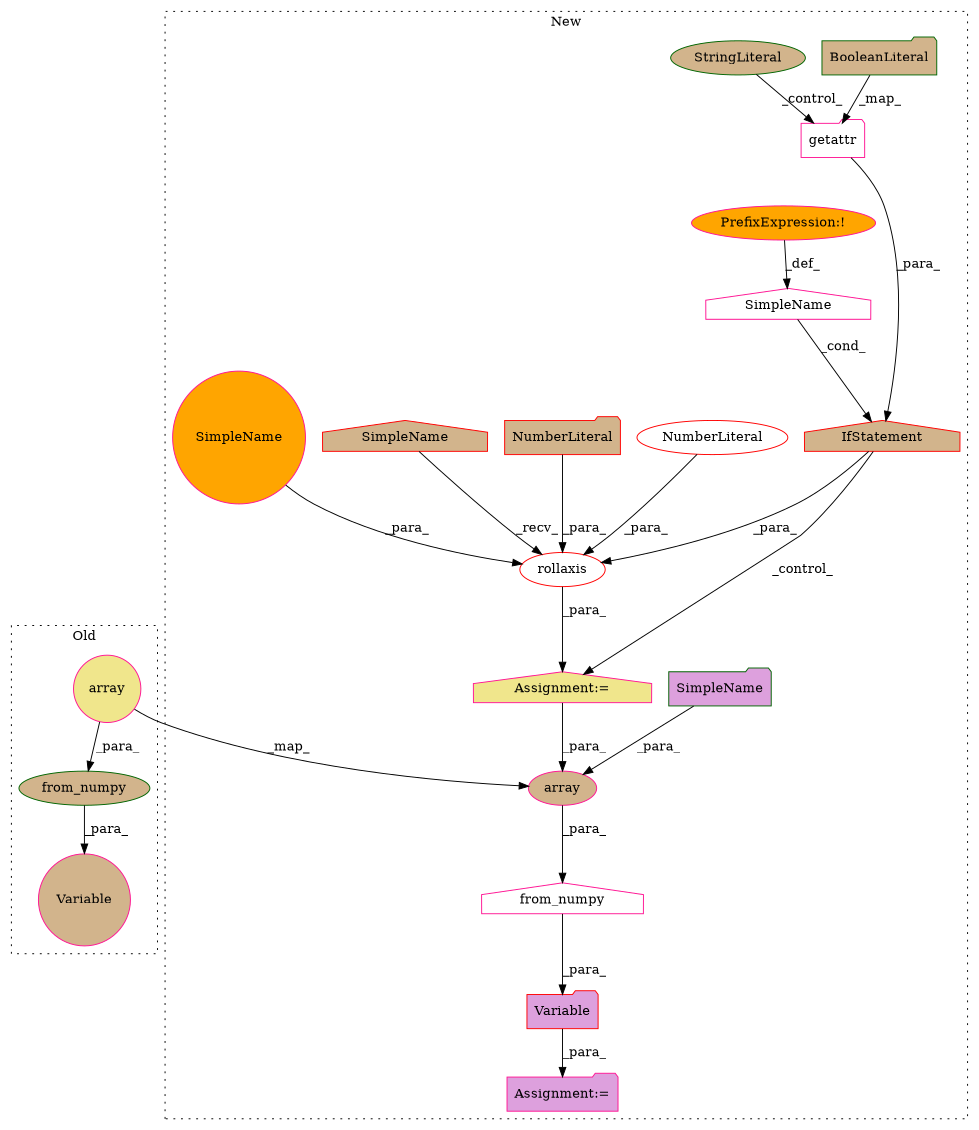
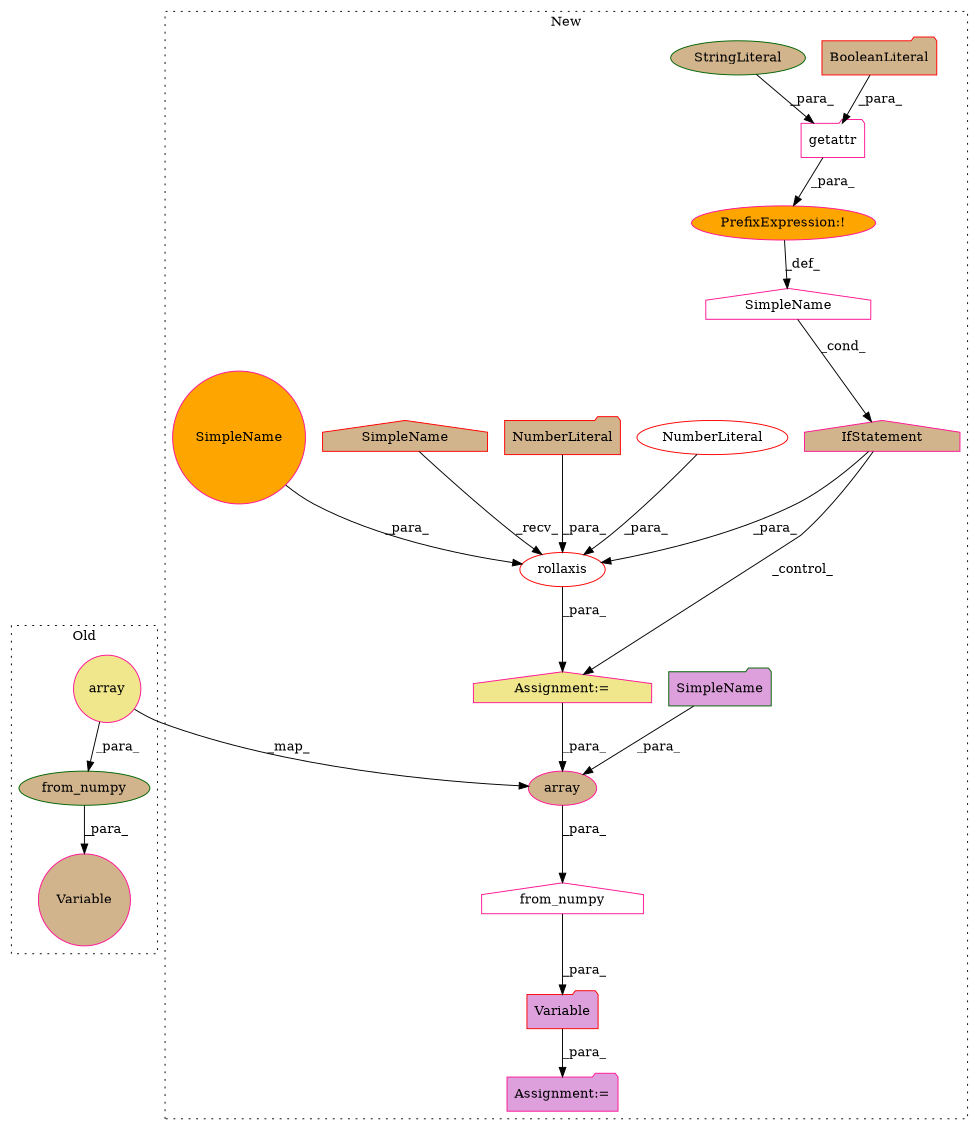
node "BooleanLiteral": color darkgreen -> red
edge "StringLiteral" -> "getattr": label "_control_" -> "_para_"
edge "BooleanLiteral" -> "getattr": label "_map_" -> "_para_"
edge "getattr" -> "IfStatement": now "getattr" -> "PrefixExpression:!"
node "IfStatement": color red -> deeppink
